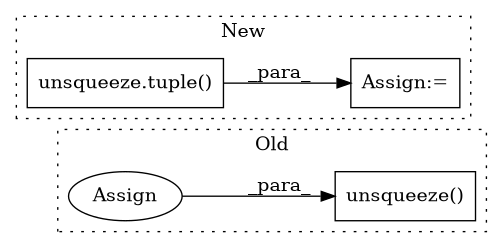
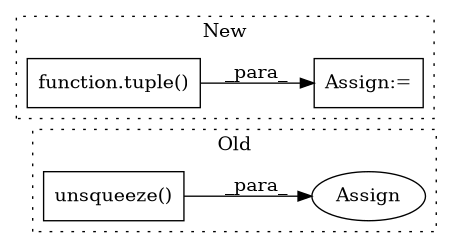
node "unsqueeze.tuple()": label "unsqueeze.tuple()" -> "function.tuple()"
edge "Assign" -> "unsqueeze()": reversed
